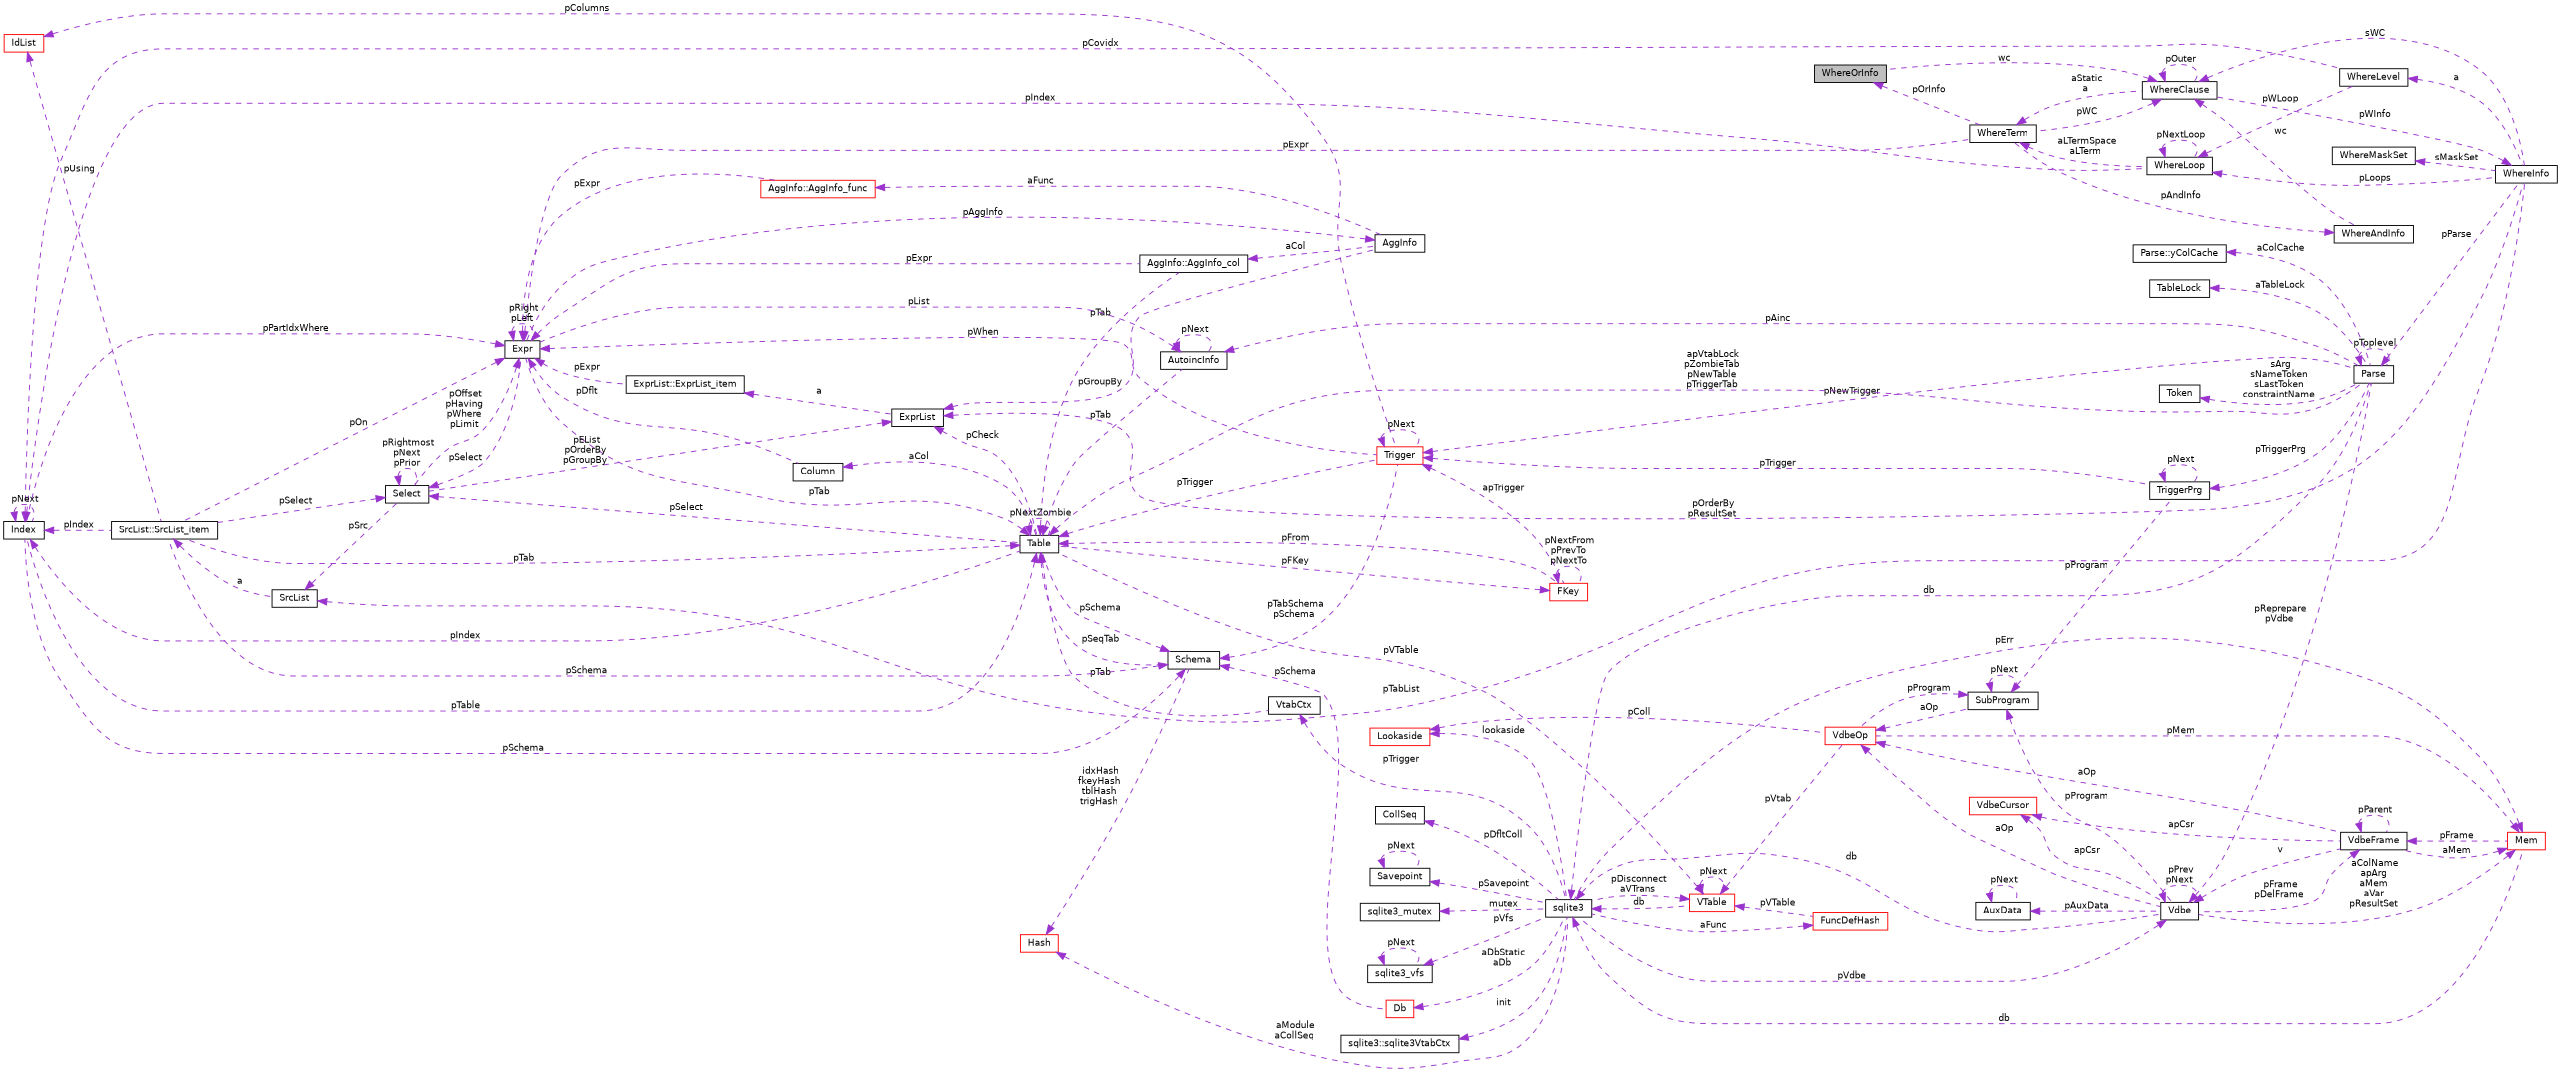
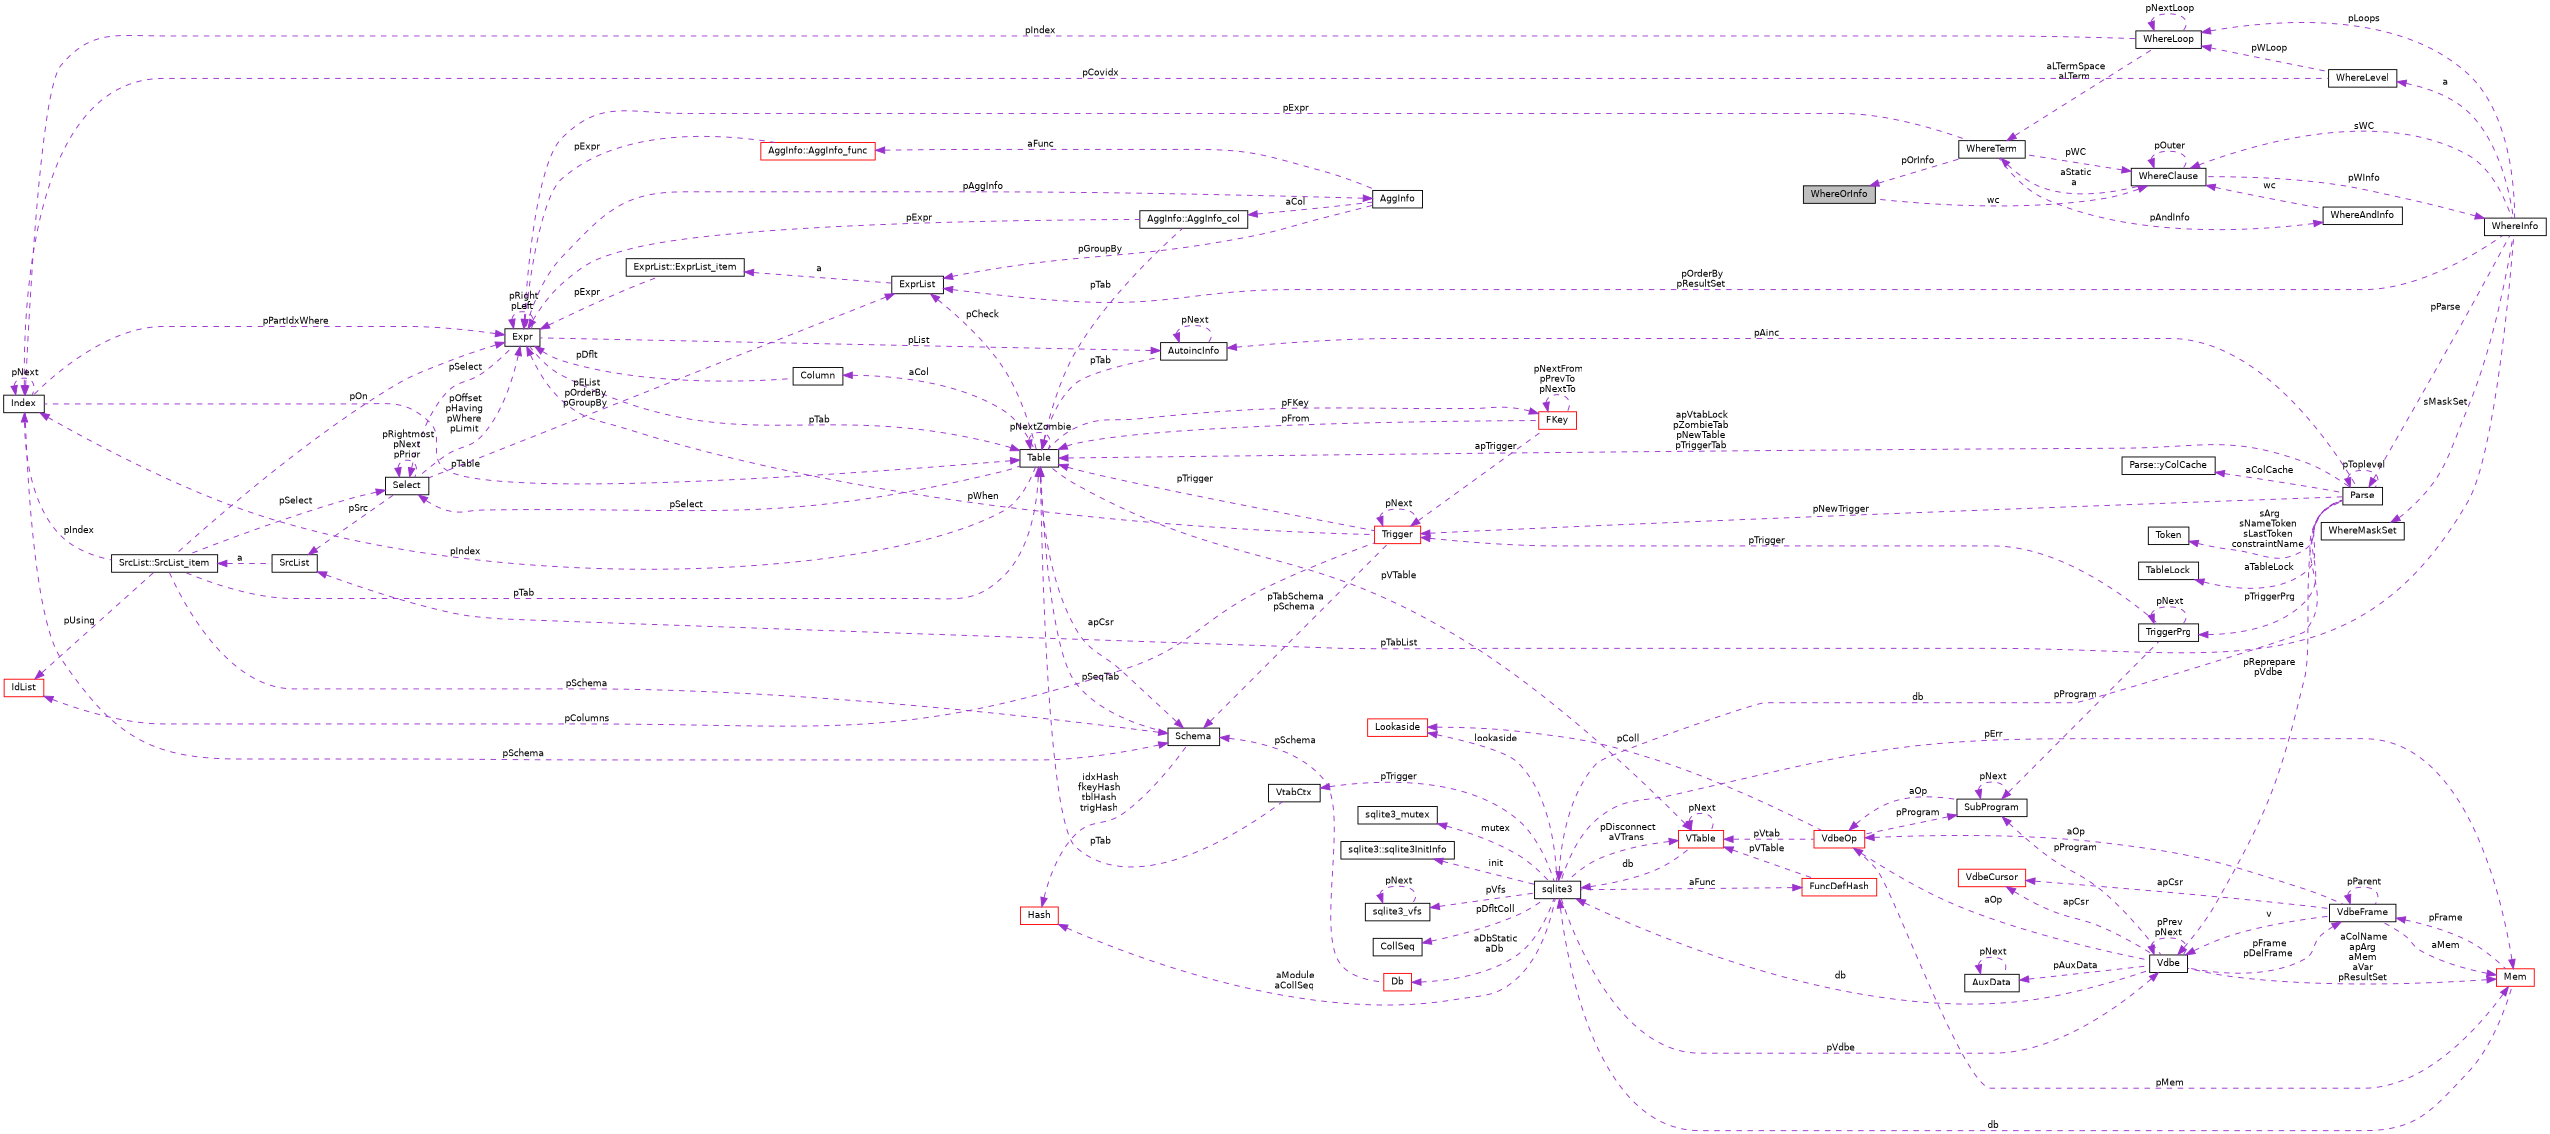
edge "Table" -> "Schema": label " pSchema" -> " apCsr"
node "Savepoint": removed
node "sqlite3::sqlite3VtabCtx": label "sqlite3::sqlite3VtabCtx" -> "sqlite3::sqlite3InitInfo"
